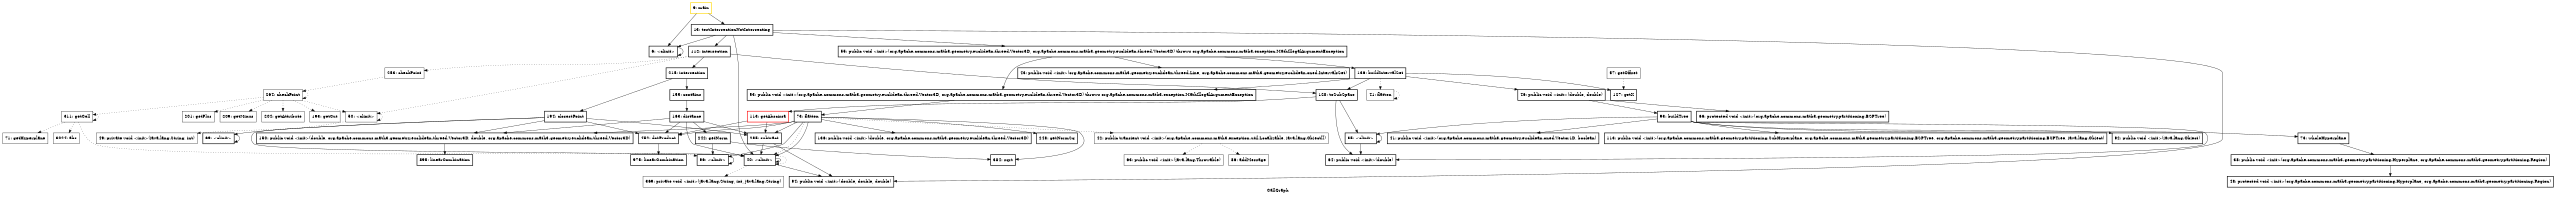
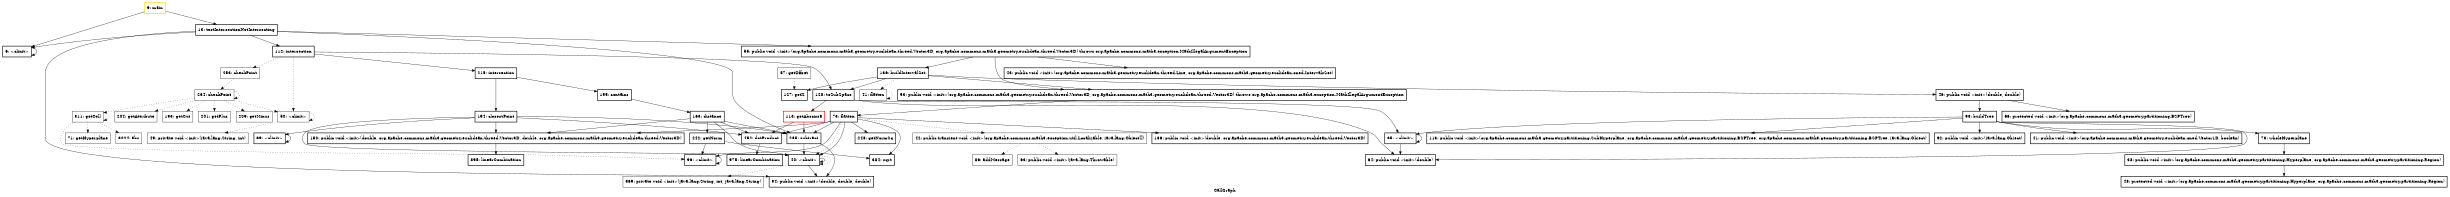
edge "13: testIntersectionNotIntersecting" -> "40: <clinit>": now "13: testIntersectionNotIntersecting" -> "285: subtract"
